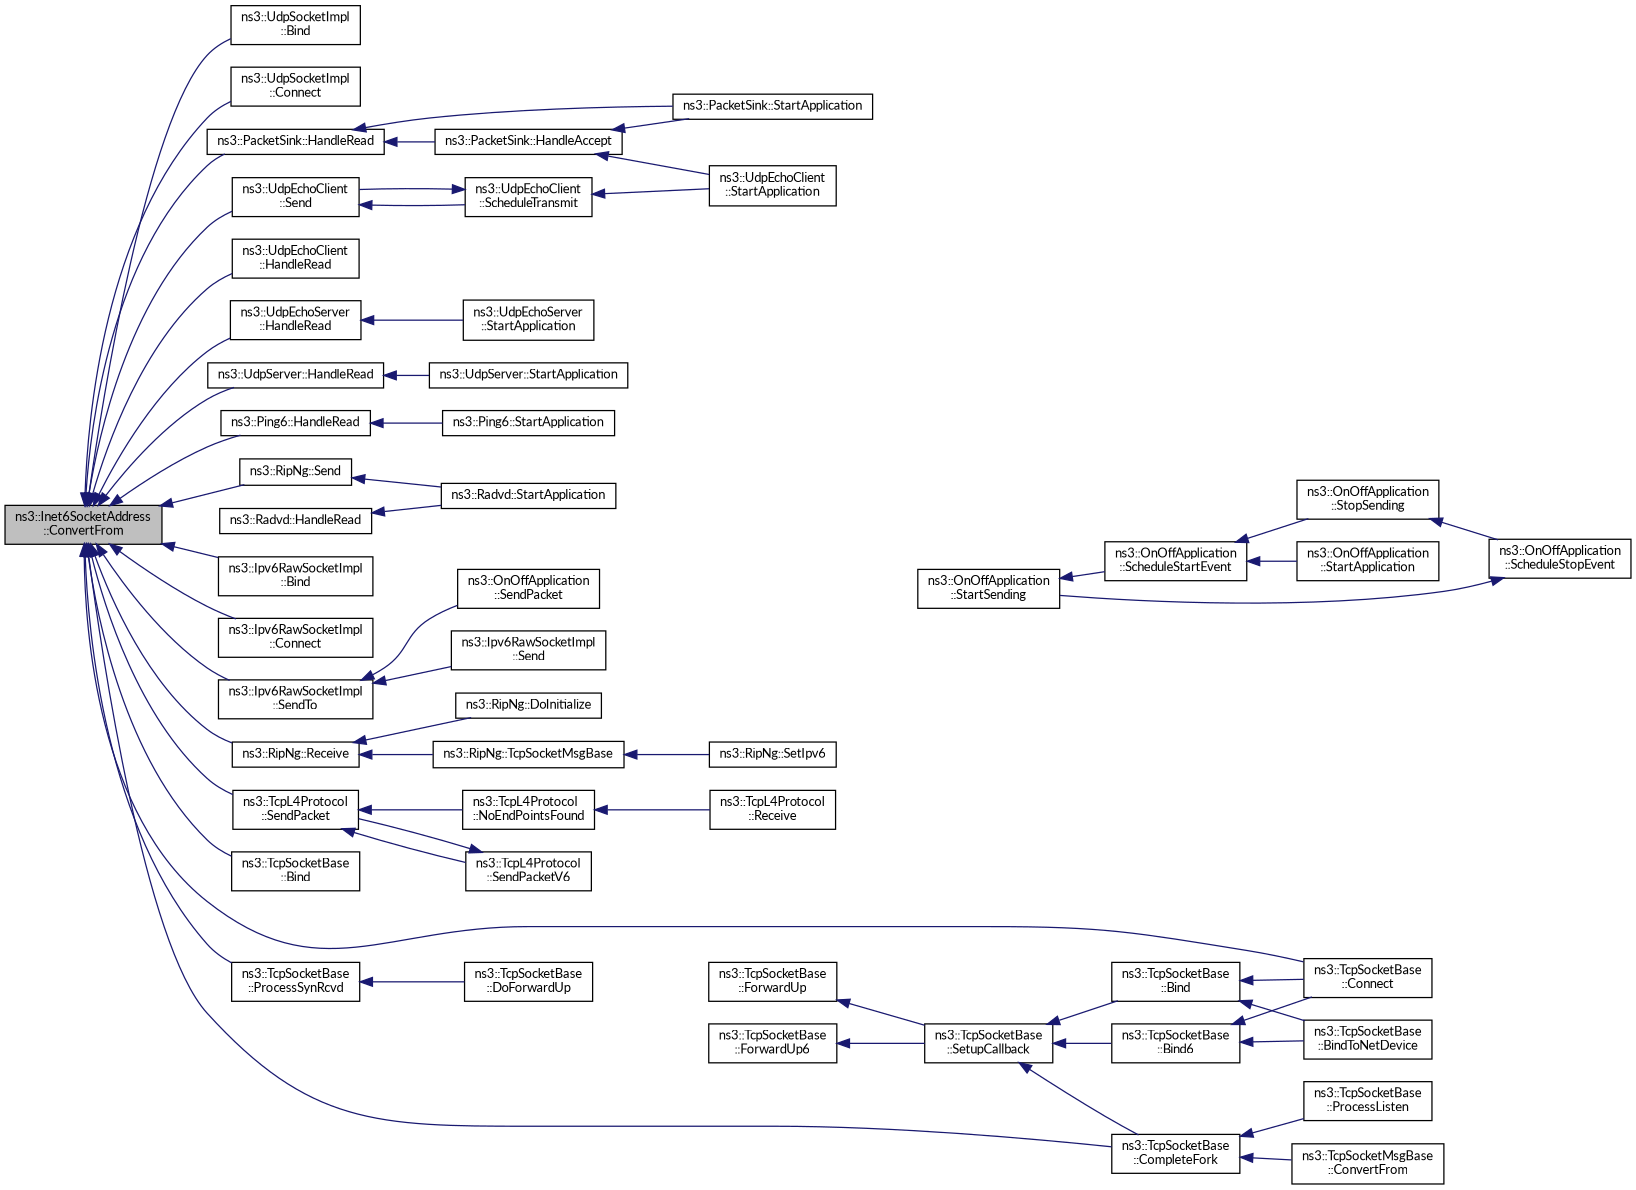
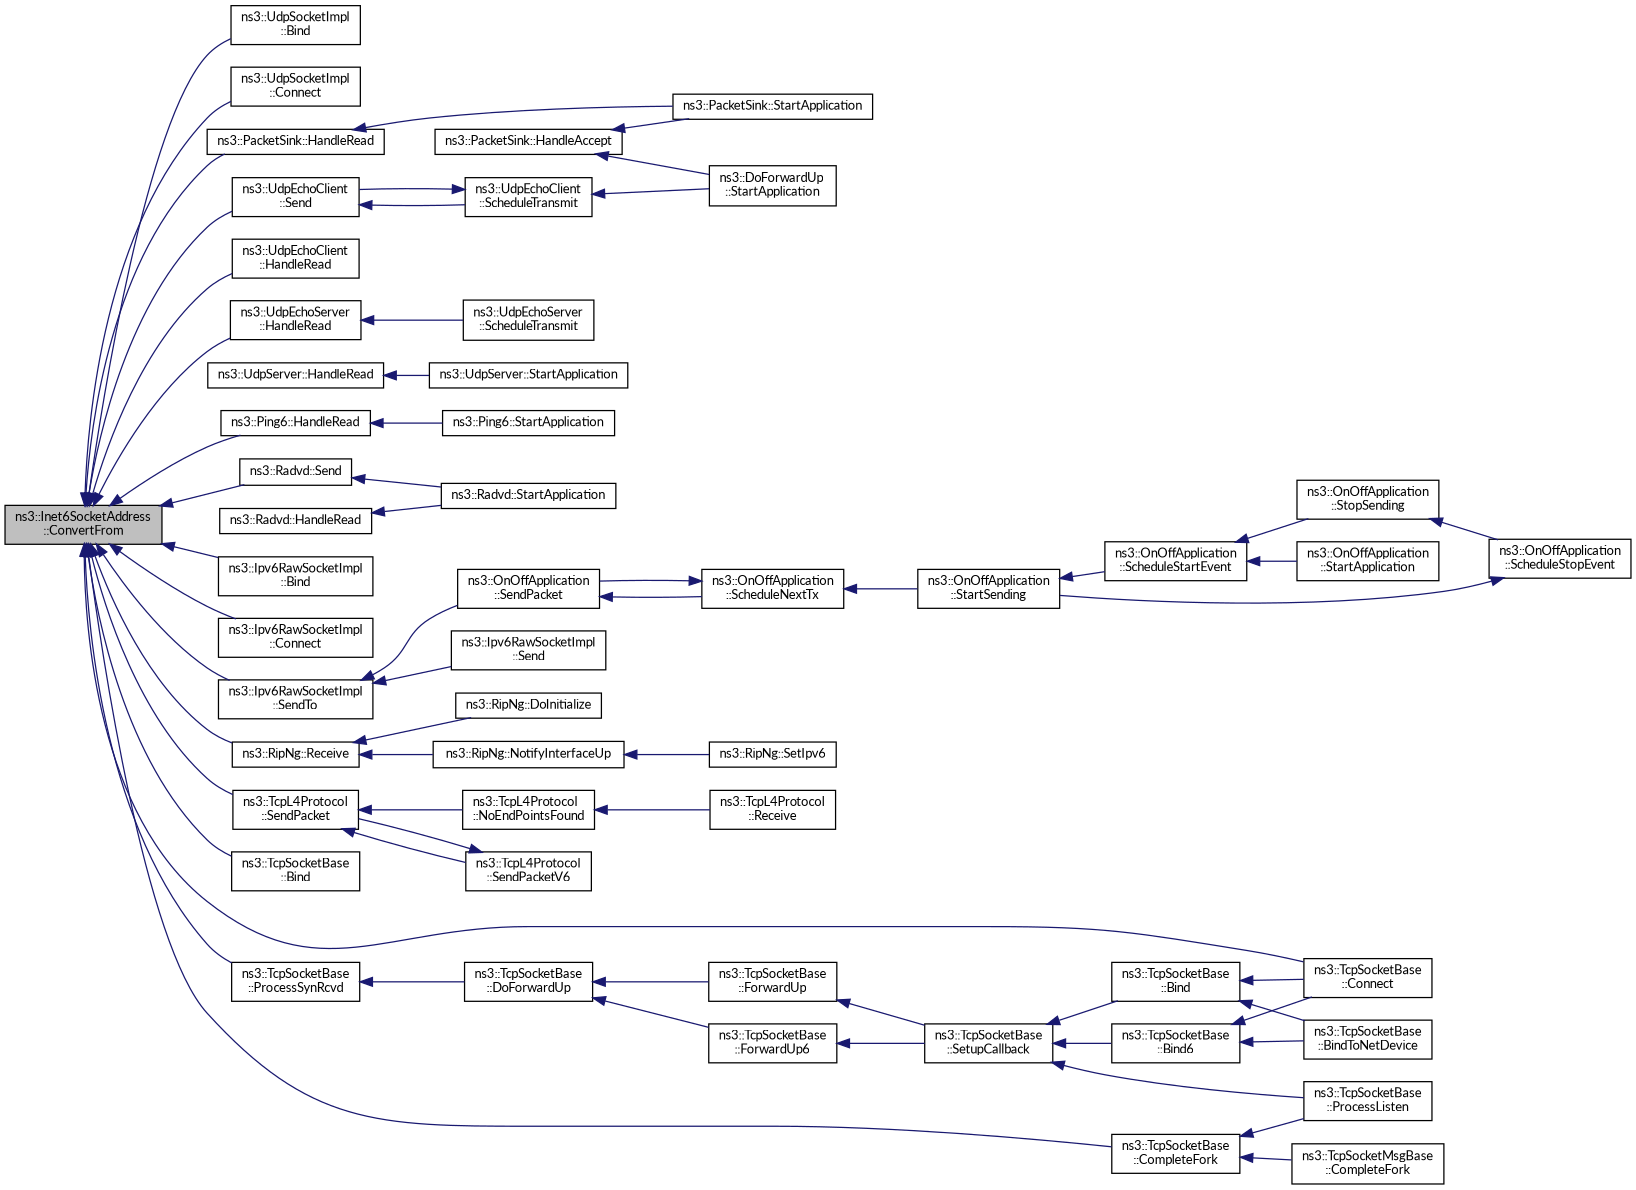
edge "ns3::PacketSink::HandleAccept" -> "ns3::PacketSink::HandleRead": removed
node "ns3::UdpEchoClient ::StartApplication": label "ns3::UdpEchoClient ::StartApplication" -> "ns3::DoForwardUp ::StartApplication"
node "ns3::UdpEchoServer ::StartApplication": label "ns3::UdpEchoServer ::StartApplication" -> "ns3::UdpEchoServer ::ScheduleTransmit"
edge "ns3::UdpServer::HandleRead" -> "ns3::Inet6SocketAddress ::ConvertFrom": removed
node "ns3::RipNg::Send": label "ns3::RipNg::Send" -> "ns3::Radvd::Send"
node "ns3::OnOffApplication ::ScheduleNextTx": added
node "ns3::RipNg::TcpSocketMsgBase": label "ns3::RipNg::TcpSocketMsgBase" -> "ns3::RipNg::NotifyInterfaceUp"
edge "ns3::TcpSocketBase ::ForwardUp" -> "ns3::TcpSocketBase ::DoForwardUp": added
edge "ns3::TcpSocketBase ::ForwardUp6" -> "ns3::TcpSocketBase ::DoForwardUp": added
edge "ns3::TcpSocketBase ::CompleteFork" -> "ns3::TcpSocketBase ::SetupCallback": now "ns3::TcpSocketBase ::ProcessListen" -> "ns3::TcpSocketBase ::SetupCallback"
node "ns3::TcpSocketMsgBase ::ConvertFrom": label "ns3::TcpSocketMsgBase ::ConvertFrom" -> "ns3::TcpSocketMsgBase ::CompleteFork"
